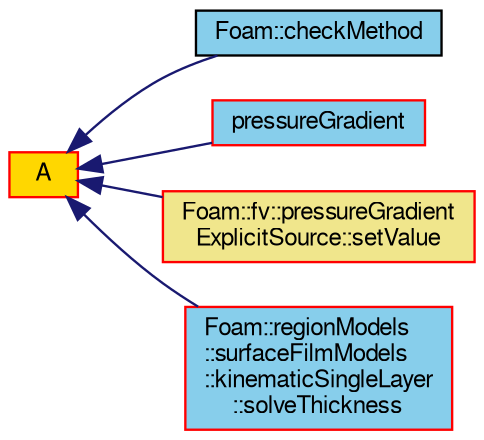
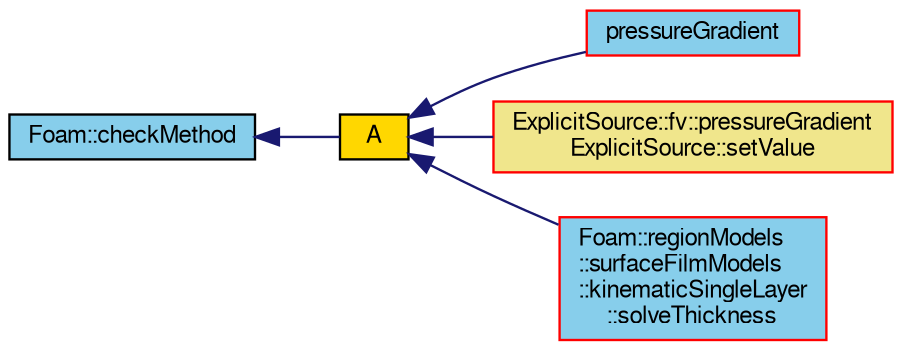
edge "Foam::checkMethod" -> "A": reversed
node "A": color red -> black
node "Foam::fv::pressureGradient ExplicitSource::setValue": label "Foam::fv::pressureGradient ExplicitSource::setValue" -> "ExplicitSource::fv::pressureGradient ExplicitSource::setValue"
